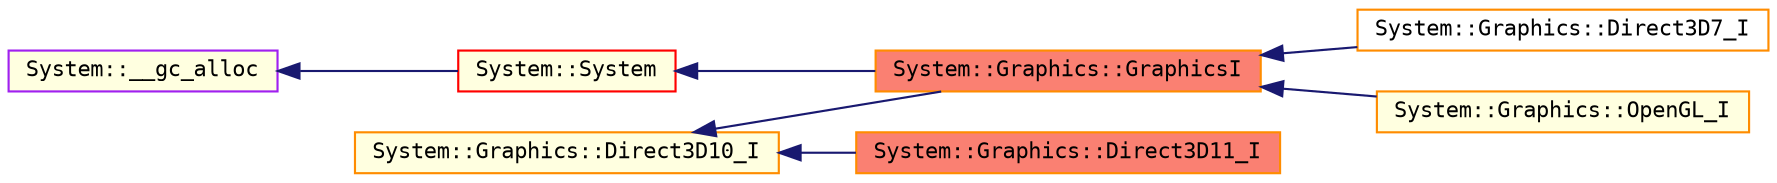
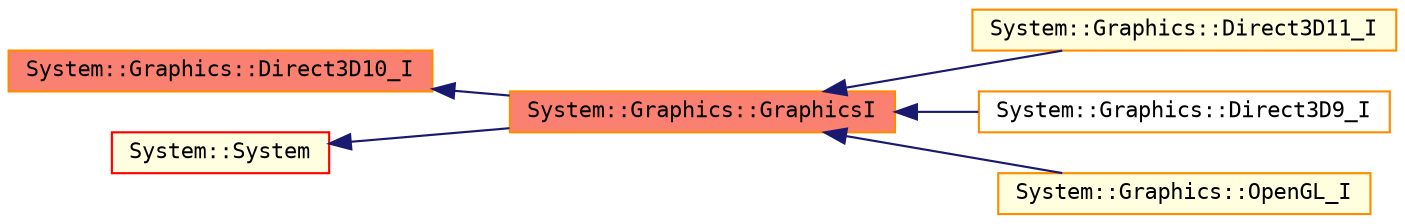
node "System::Graphics::Direct3D7_I": label "System::Graphics::Direct3D7_I" -> "System::Graphics::Direct3D9_I"
node "System::__gc_alloc": removed
node "System::Graphics::Direct3D10_I": fillcolor lightyellow -> salmon
edge "System::Graphics::Direct3D11_I" -> "System::Graphics::Direct3D10_I": now "System::Graphics::Direct3D11_I" -> "System::Graphics::GraphicsI"
node "System::Graphics::Direct3D11_I": fillcolor salmon -> lightyellow
